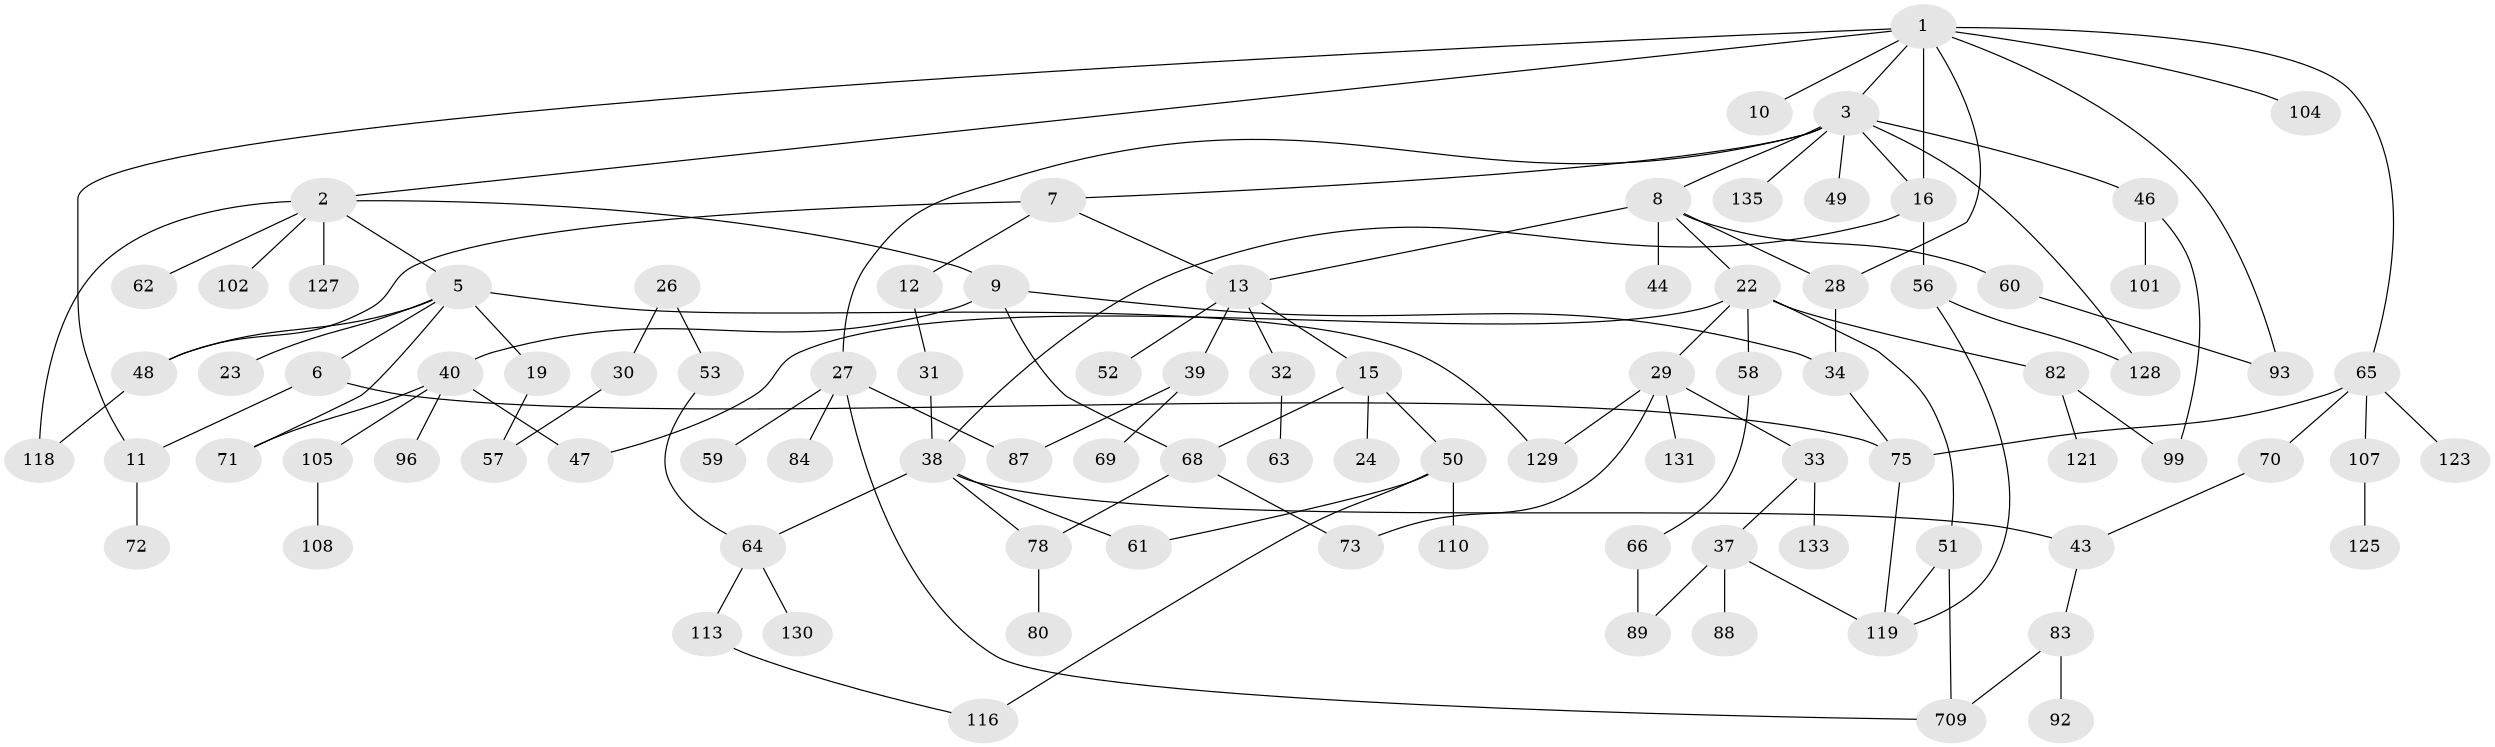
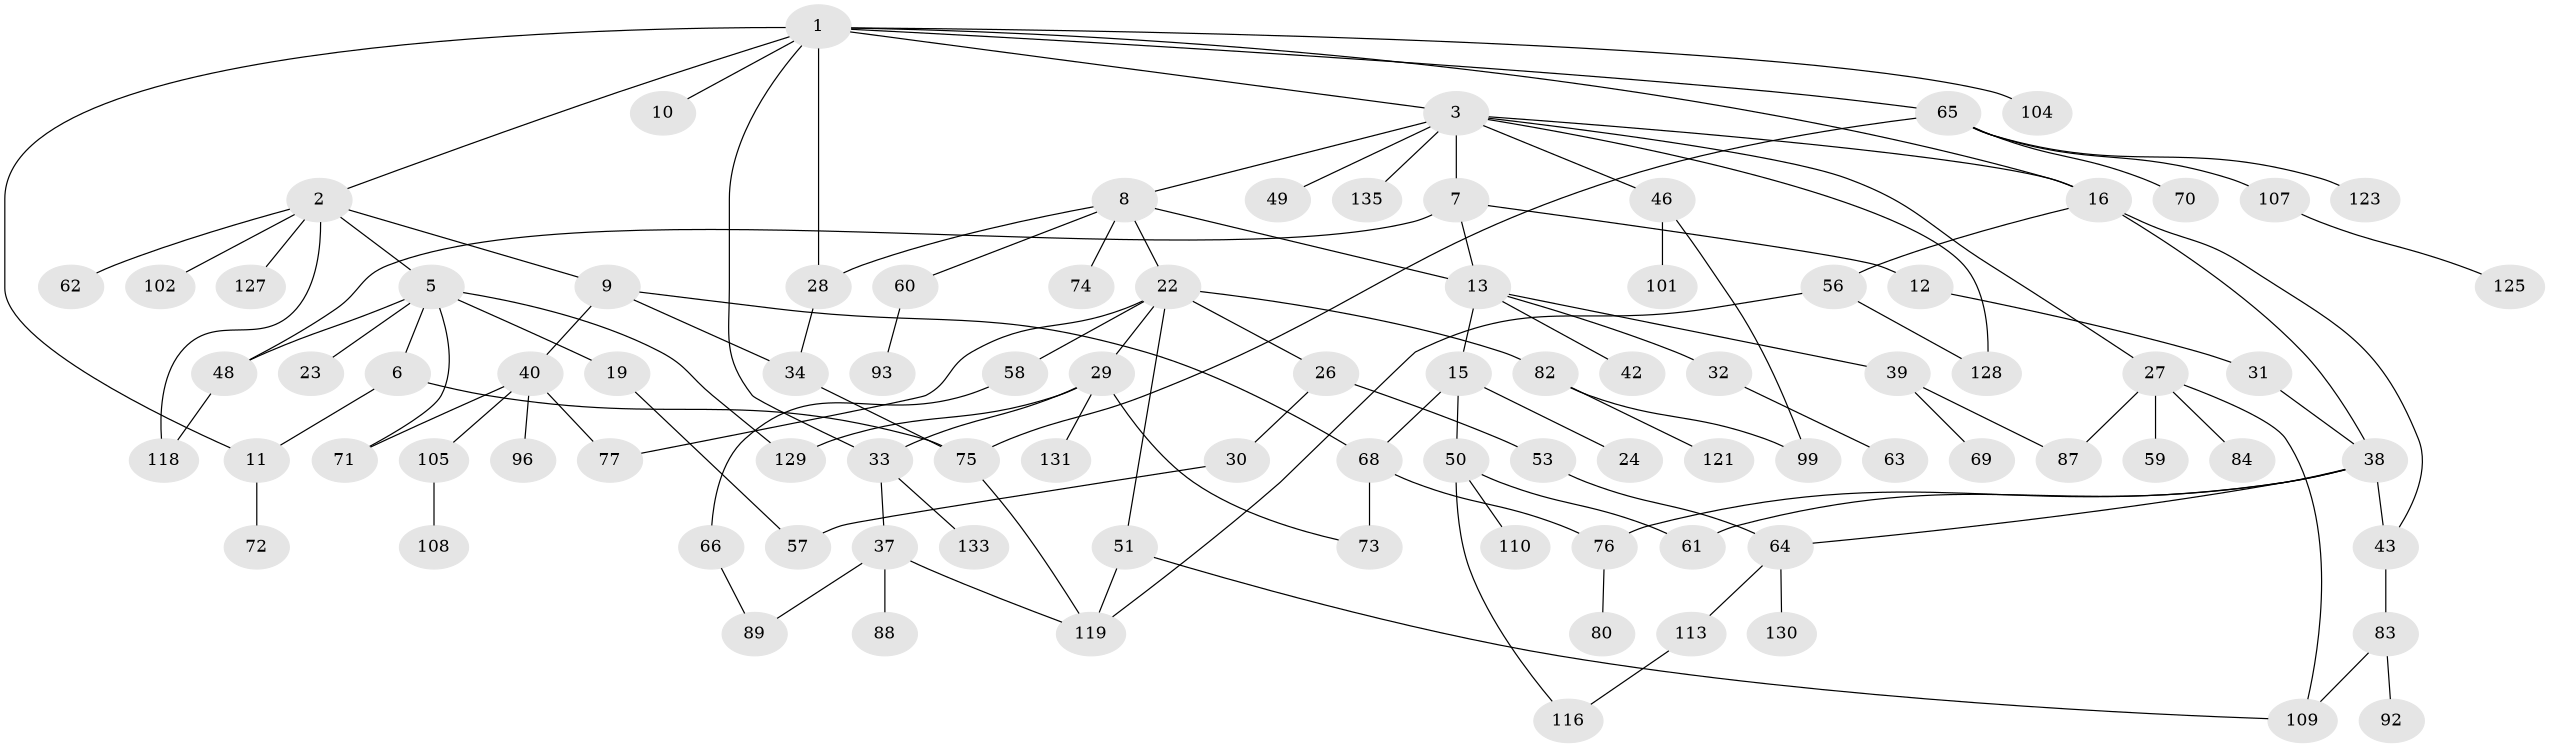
edge "1" -- "93": now "1" -- "33"
node "44": label "44" -> "74"
edge "22" -- "26": added
node "52": label "52" -> "42"
node "47": label "47" -> "77"
edge "70" -- "43": now "16" -- "43"
node "78": label "78" -> "76"
node "709": label "709" -> "109"
